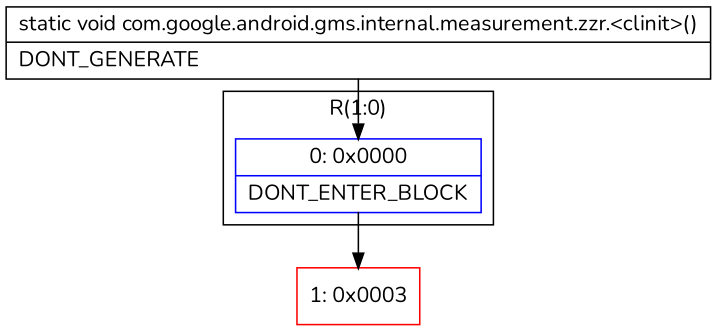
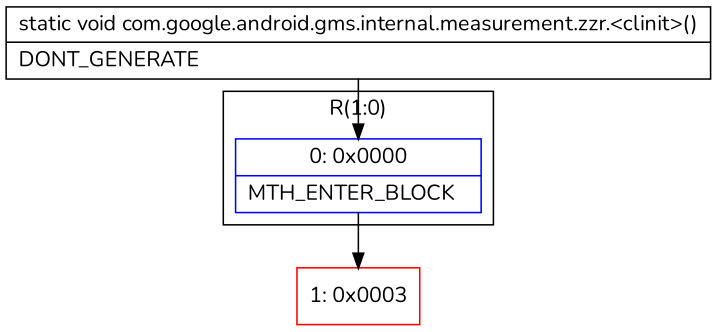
node "0: 0x0000": text "DONT_ENTER_BLOCK" -> "MTH_ENTER_BLOCK"
